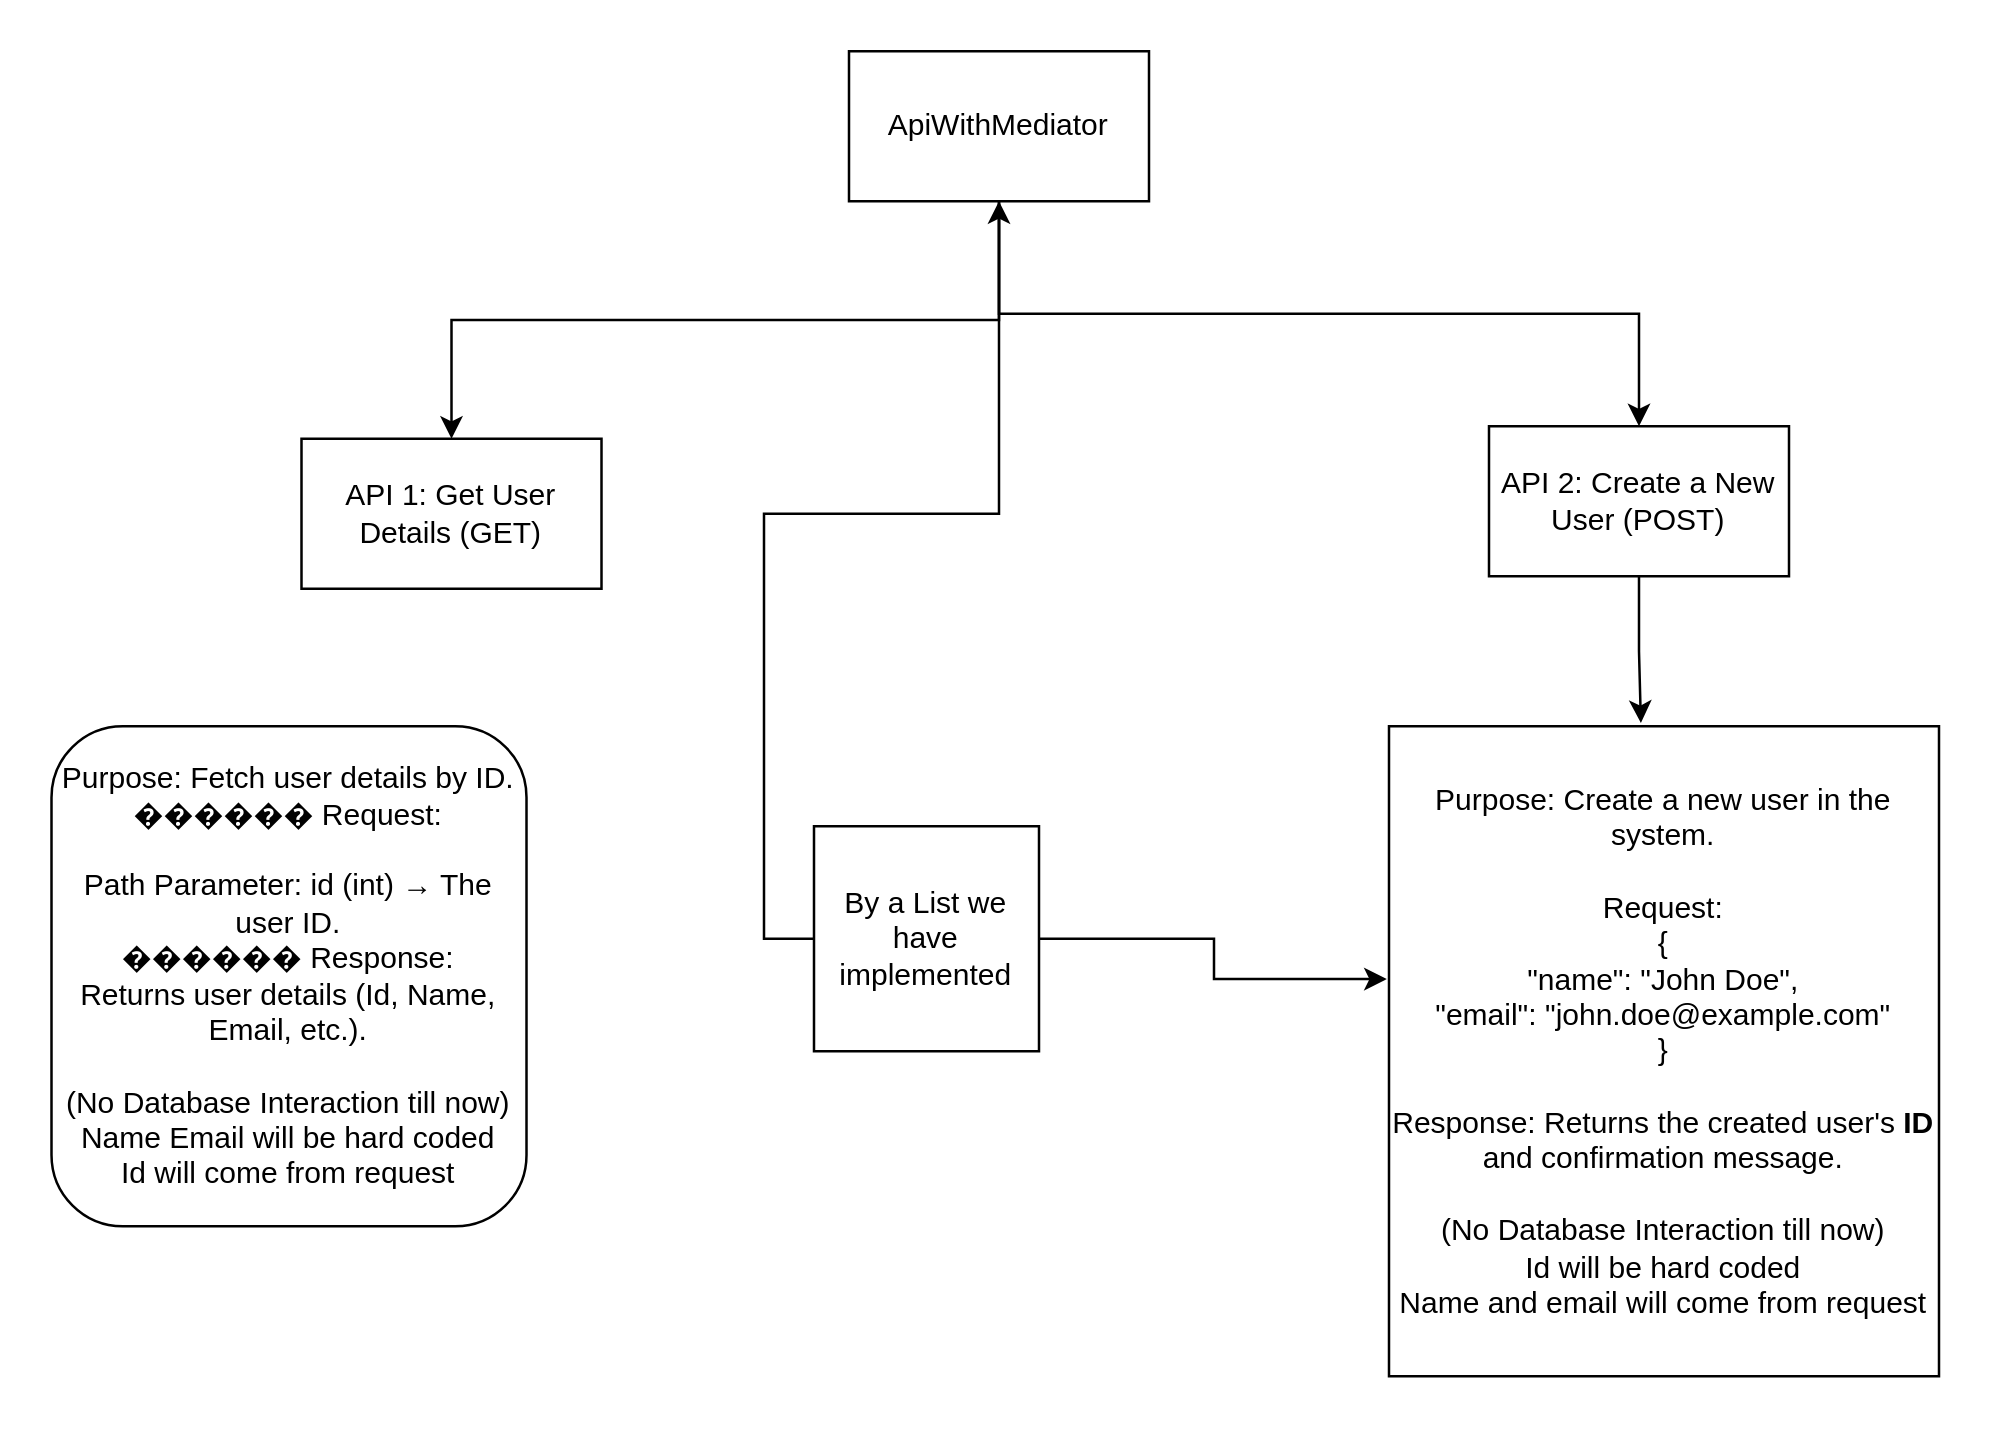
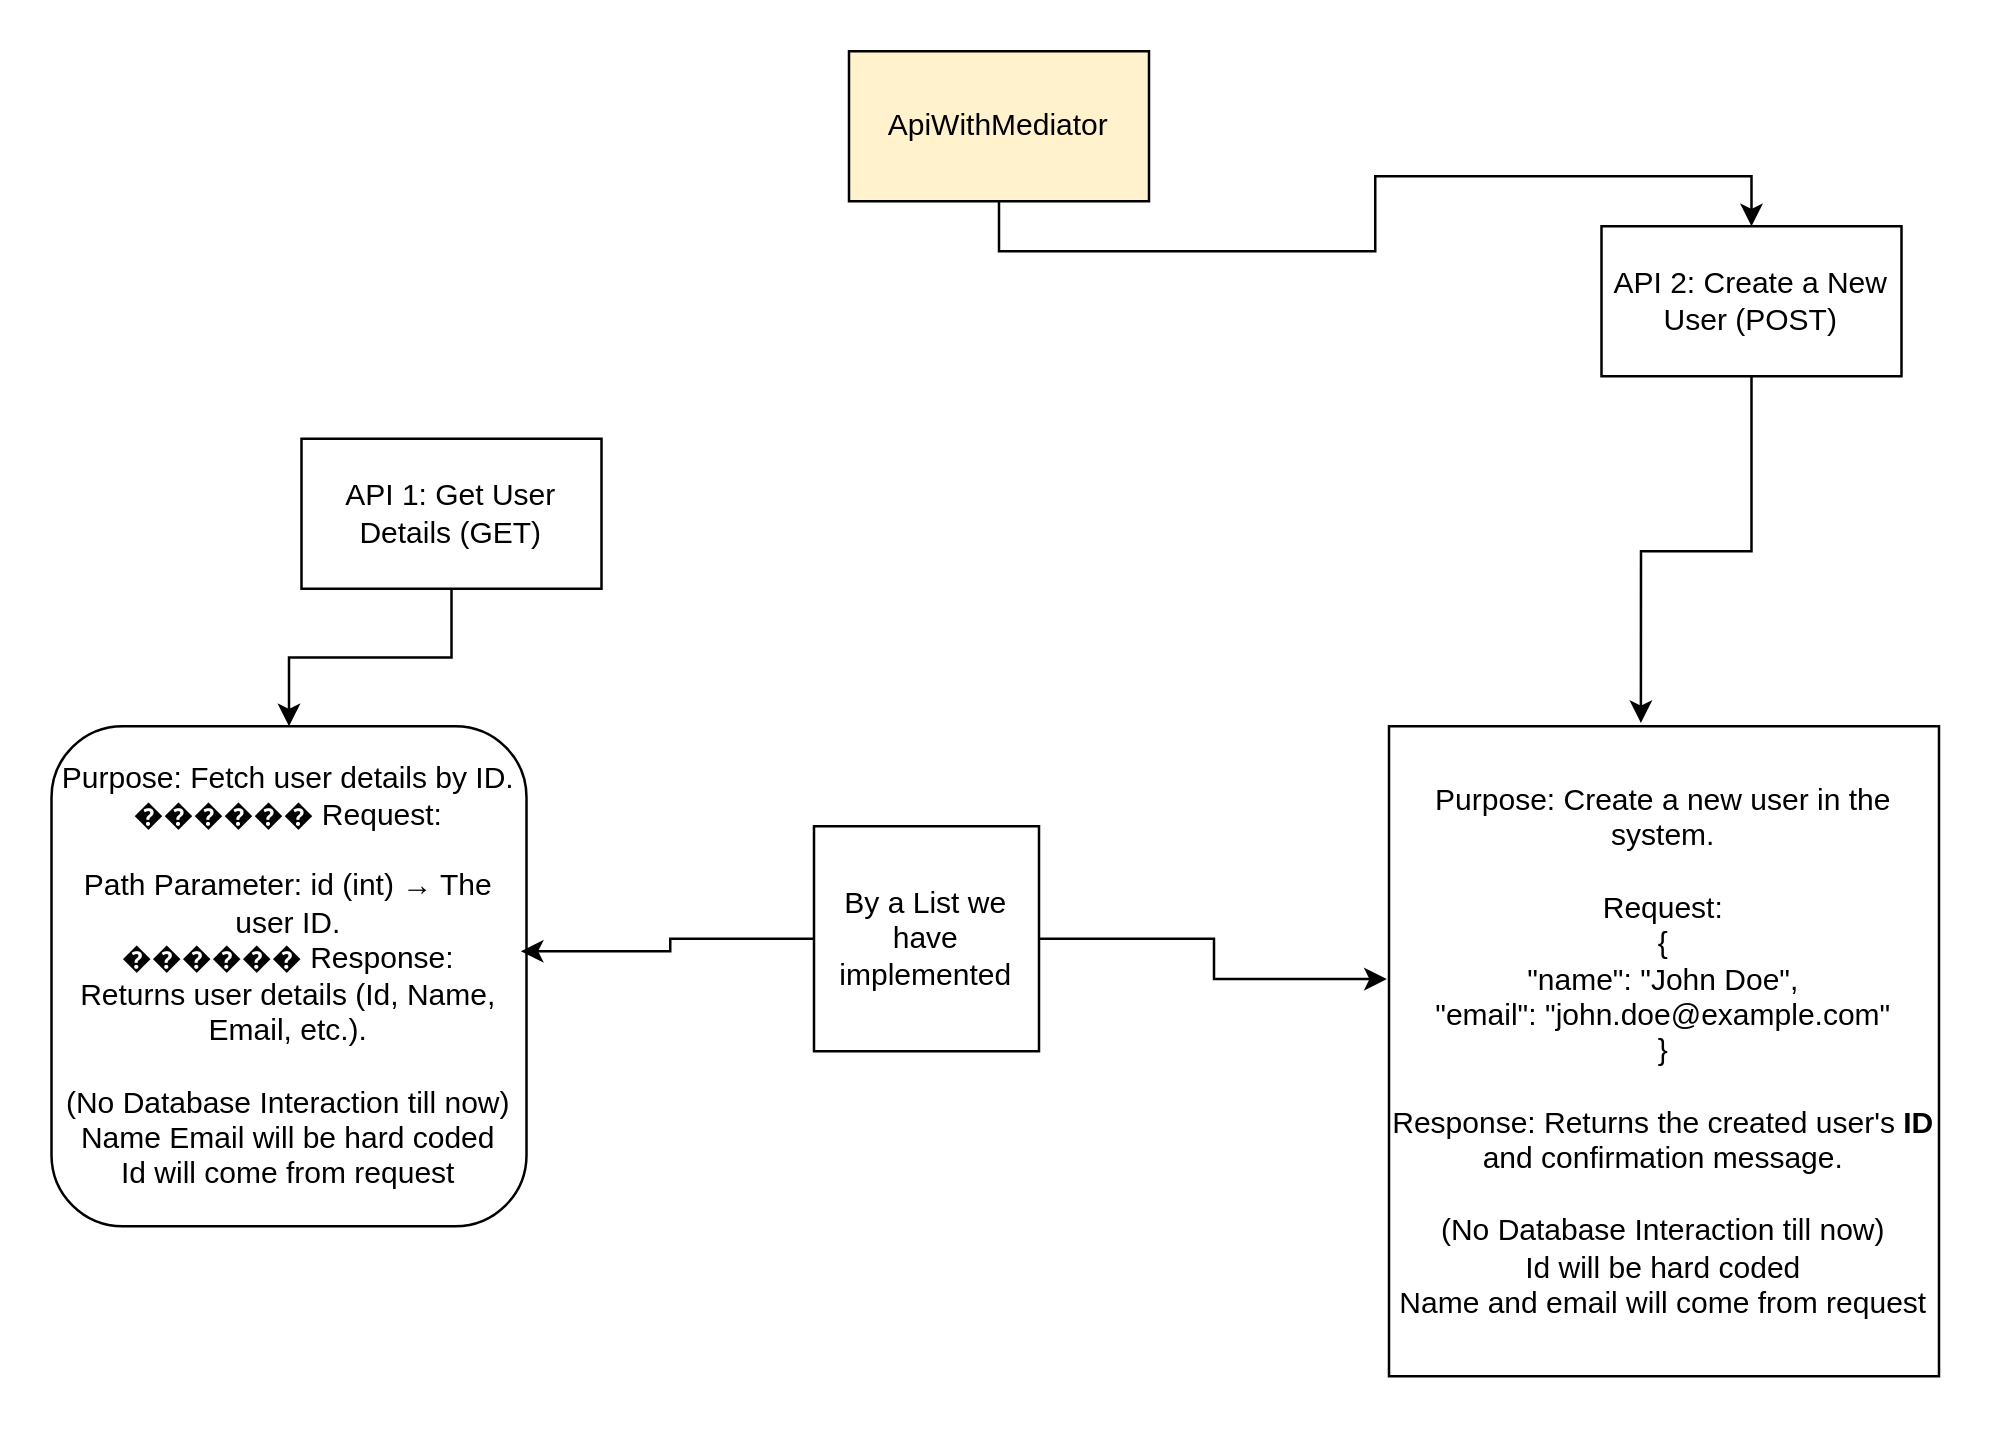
node "ApiWithMediator": fillcolor #ffffff -> #fff2cc
edge "ApiWithMediator" -> "API 1: Get User Details (GET)": removed
node "API 2: Create a New User (POST)": moved (1639, 501) -> (1751, 301)
edge "By a List we have implemented" -> "ApiWithMediator": now "By a List we have implemented" -> "Purpose: Fetch user details by ID. ������ Request: Path Parameter: id (int) → The user ID. ������ Response: Returns user details (Id, Name, Email, etc.). (No Database Interaction till now) Name Email will be hard coded Id will come from request"
edge "API 1: Get User Details (GET)" -> "Purpose: Fetch user details by ID. ������ Request: Path Parameter: id (int) → The user ID. ������ Response: Returns user details (Id, Name, Email, etc.). (No Database Interaction till now) Name Email will be hard coded Id will come from request": added
